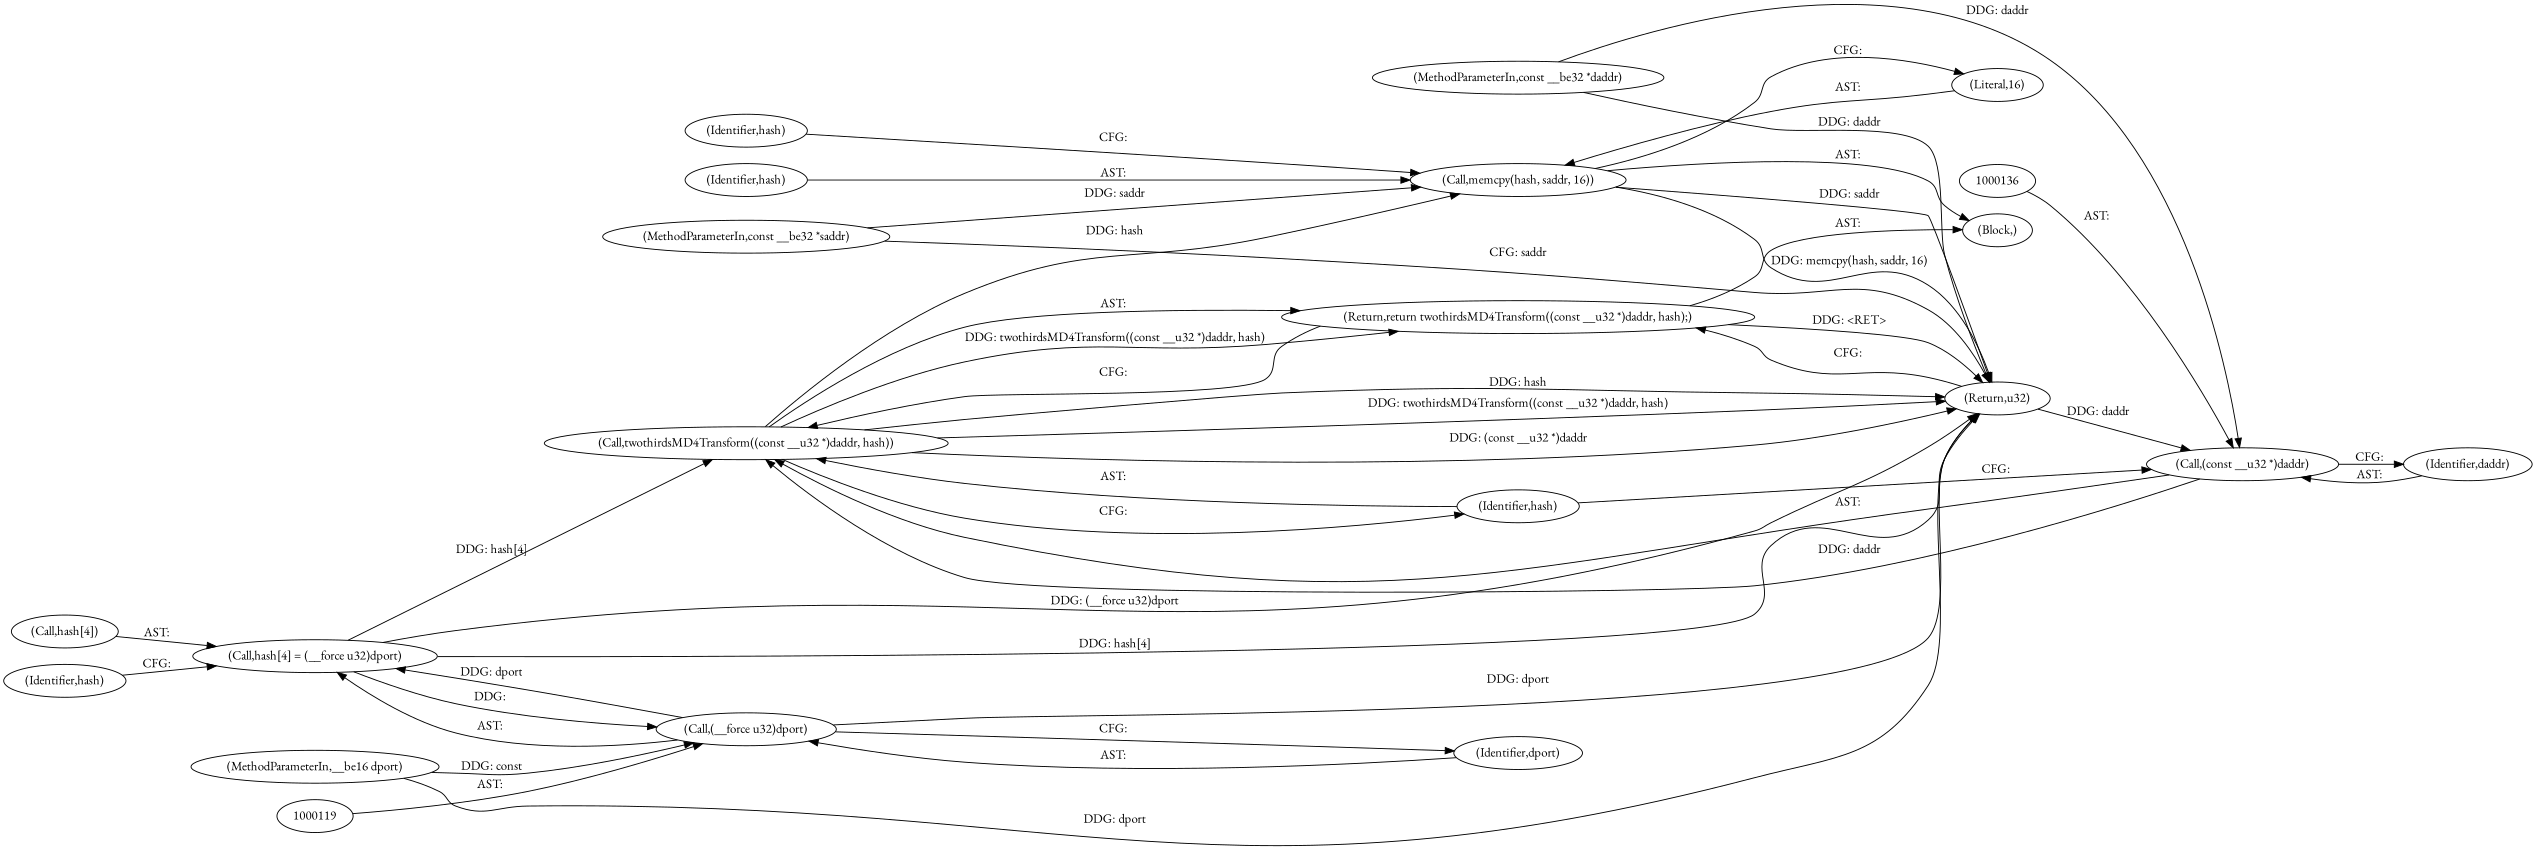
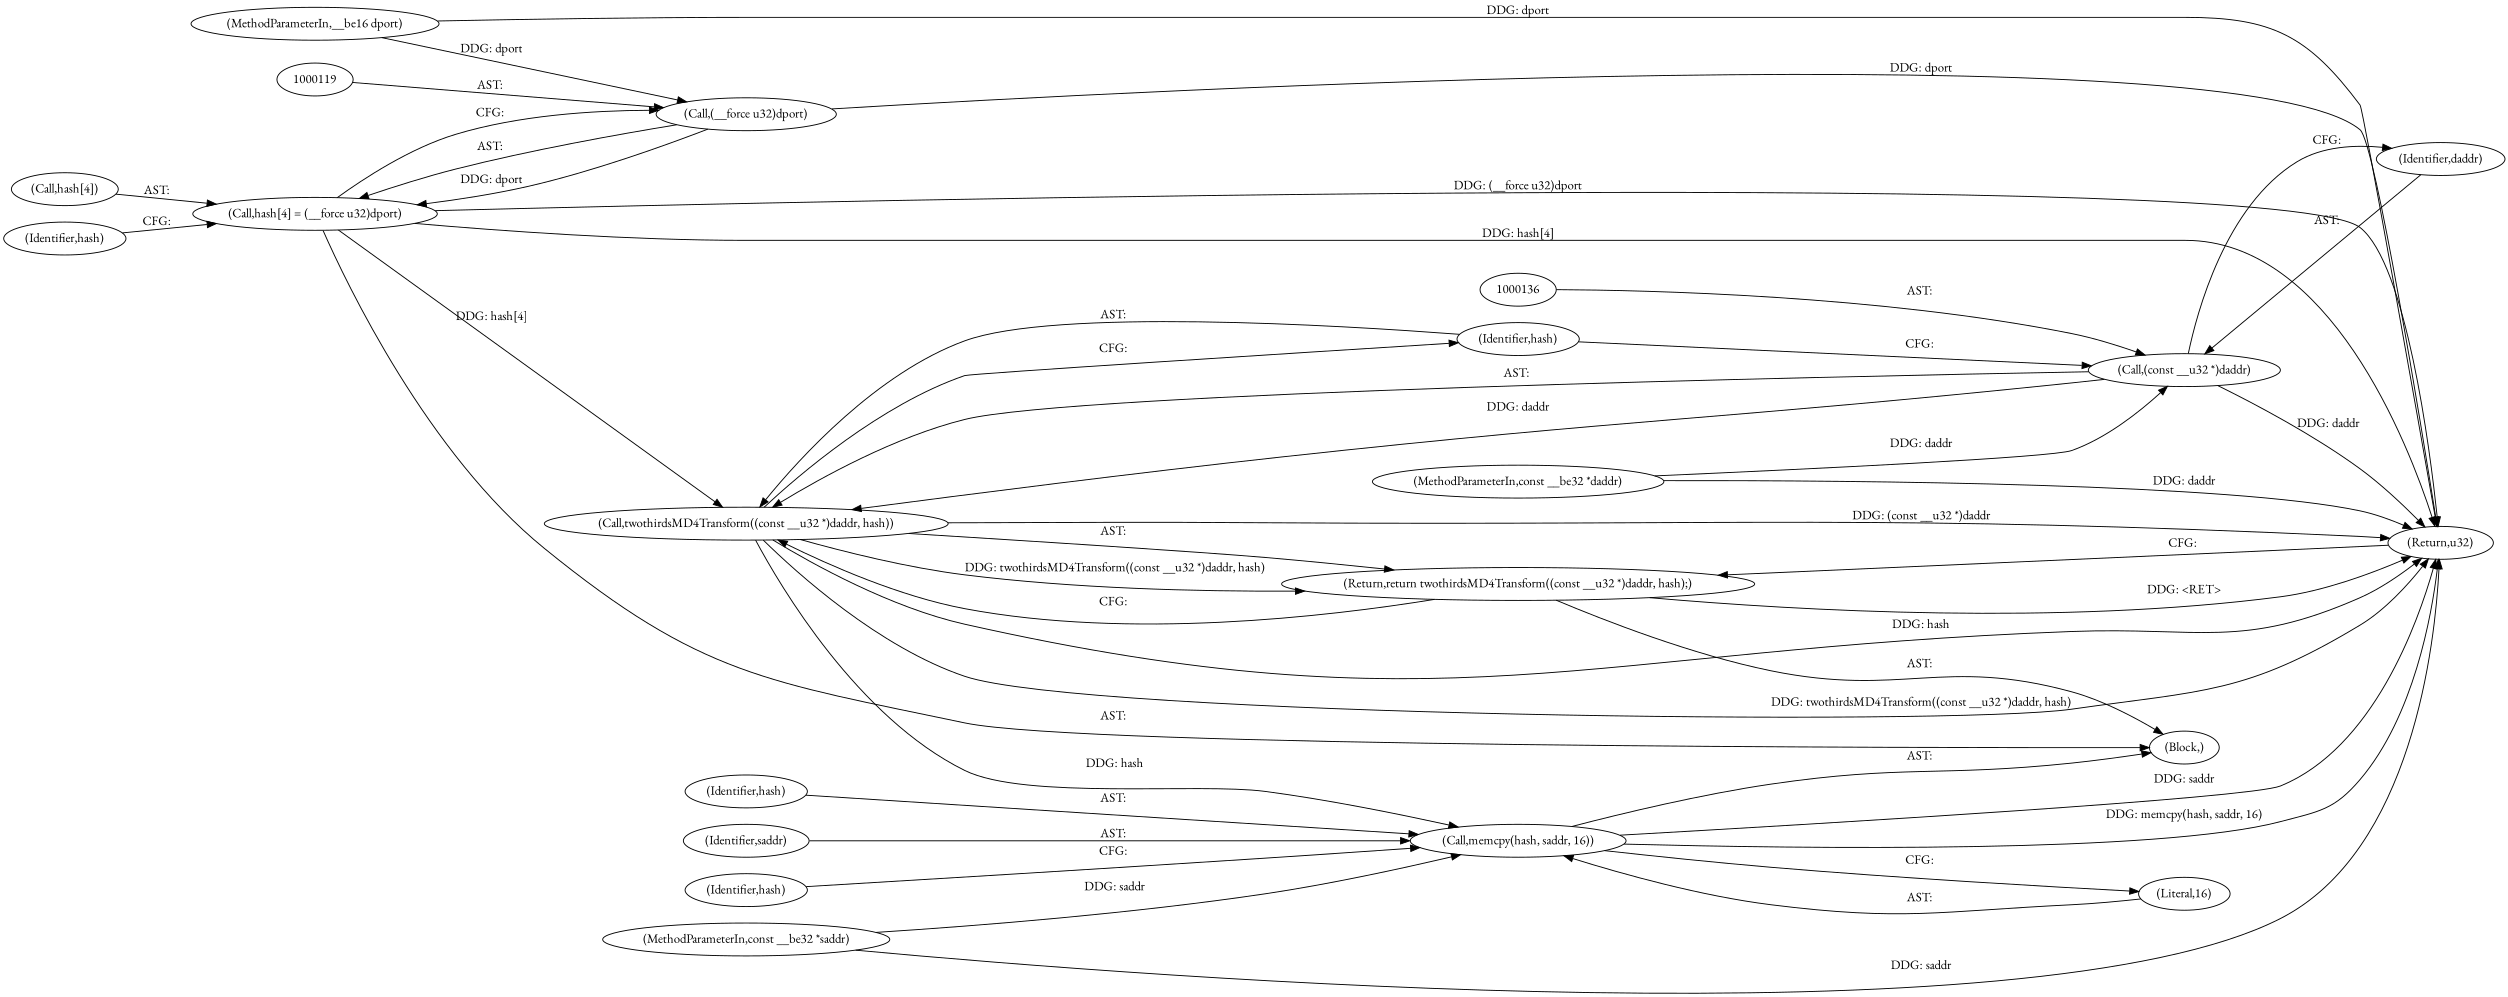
edge "(MethodParameterIn,const __be32 *saddr)" -> "(Return,u32)": label "CFG: saddr" -> "DDG: saddr"
edge "(Return,u32)" -> "(Call,(const __u32 *)daddr)": reversed
edge "(Call,hash[4] = (__force u32)dport)" -> "(Call,(__force u32)dport)": label "DDG: " -> "CFG: "
edge "(Call,hash[4] = (__force u32)dport)" -> "(Block,)": added, label "AST:"
node "(Identifier,dport)": removed
edge "(MethodParameterIn,__be16 dport)" -> "(Call,(__force u32)dport)": label "DDG: const" -> "DDG: dport"
node "(Identifier,saddr)": added
